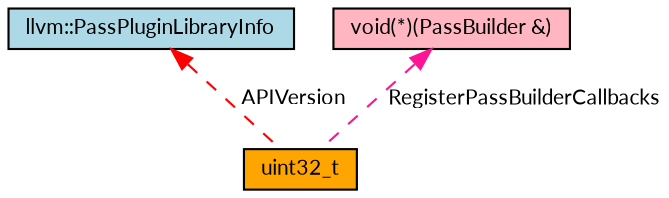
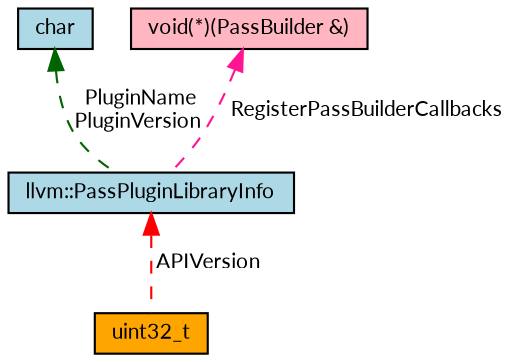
node "char": added
edge "uint32_t" -> "void(*)(PassBuilder &)": now "llvm::PassPluginLibraryInfo" -> "void(*)(PassBuilder &)"
